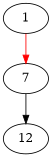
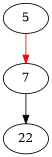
node "1": label "1" -> "5"
node "12": label "12" -> "22"
